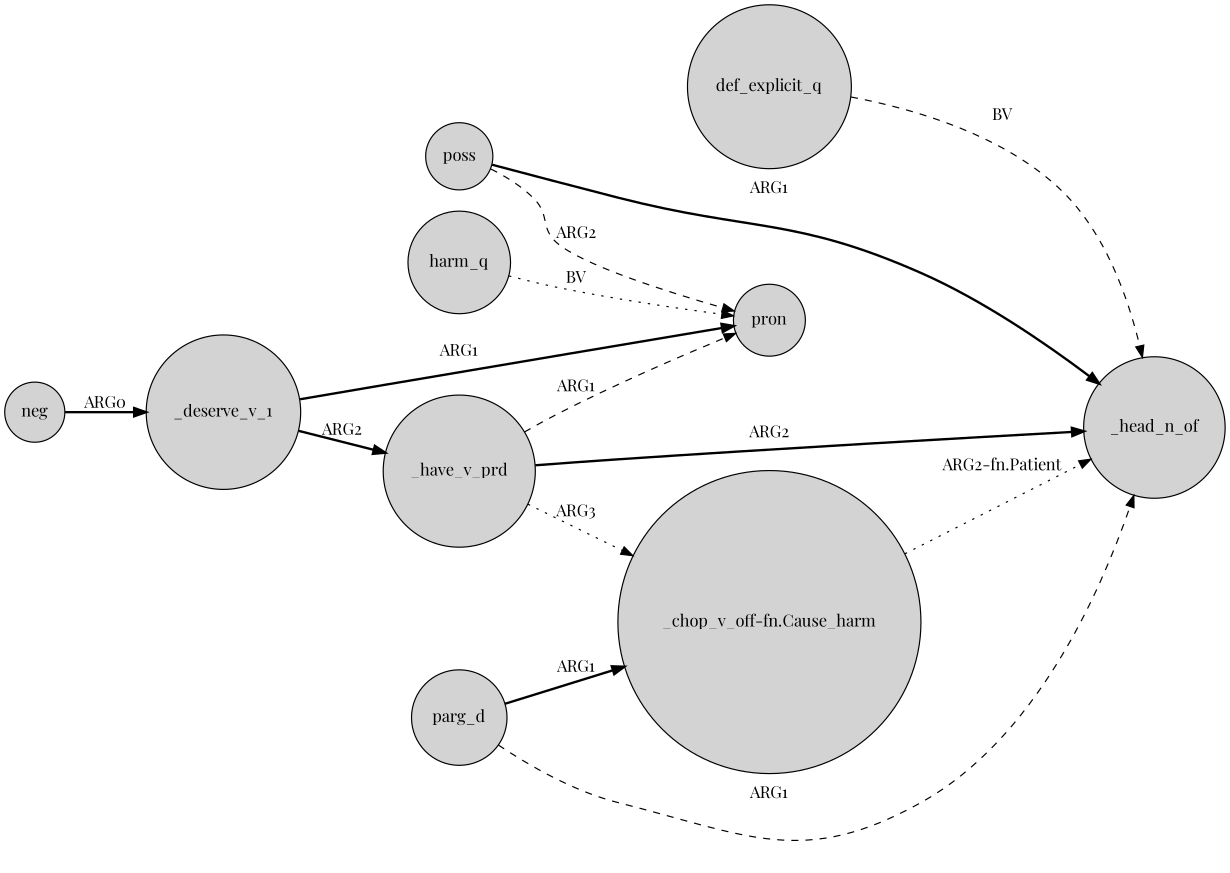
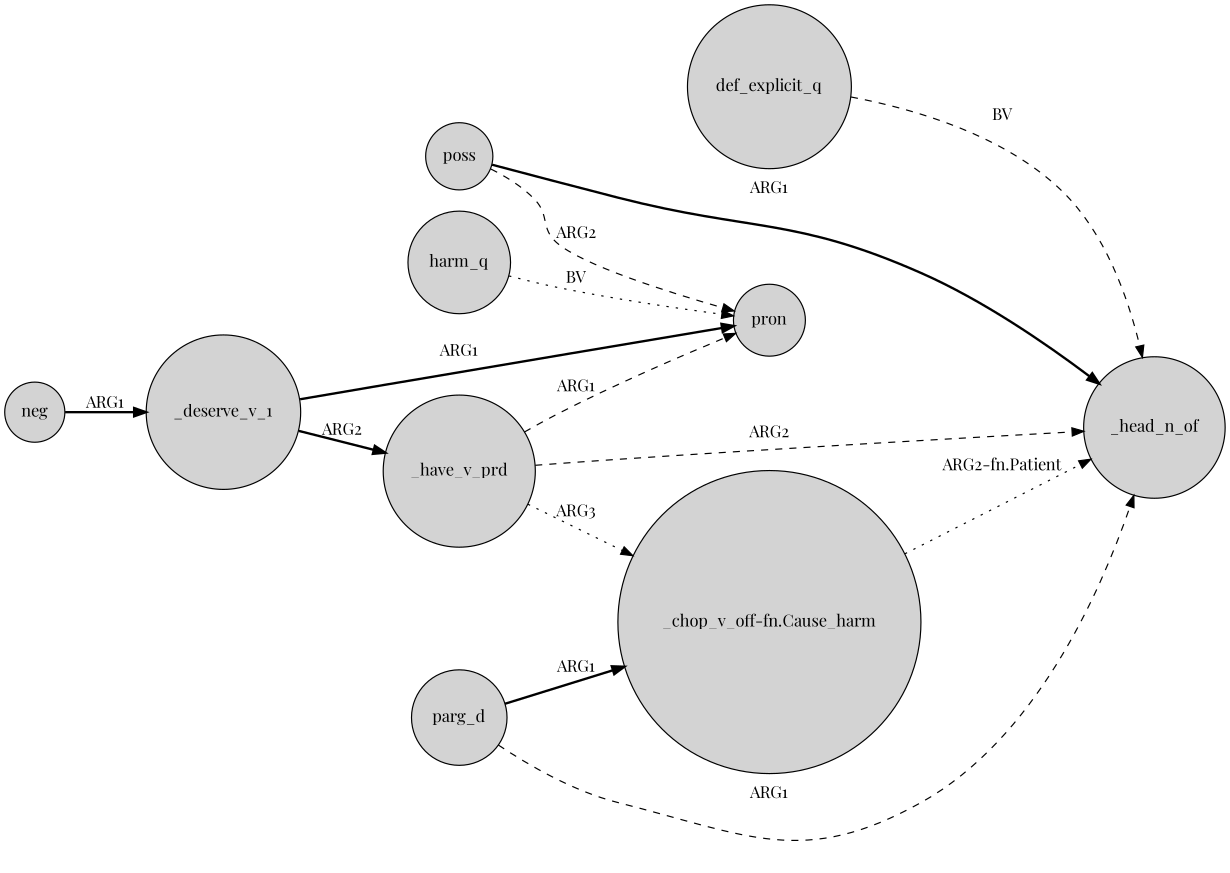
edge "neg" -> "_deserve_v_1": label "ARG0" -> "ARG1"
edge "_have_v_prd" -> "_head_n_of": style bold -> dashed
